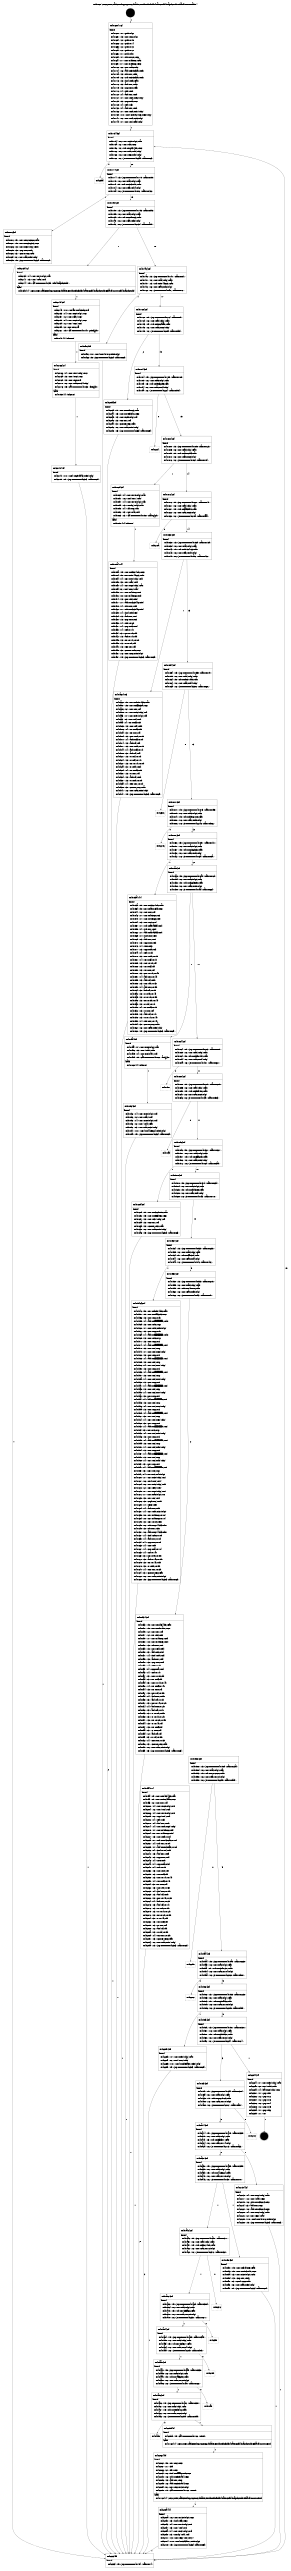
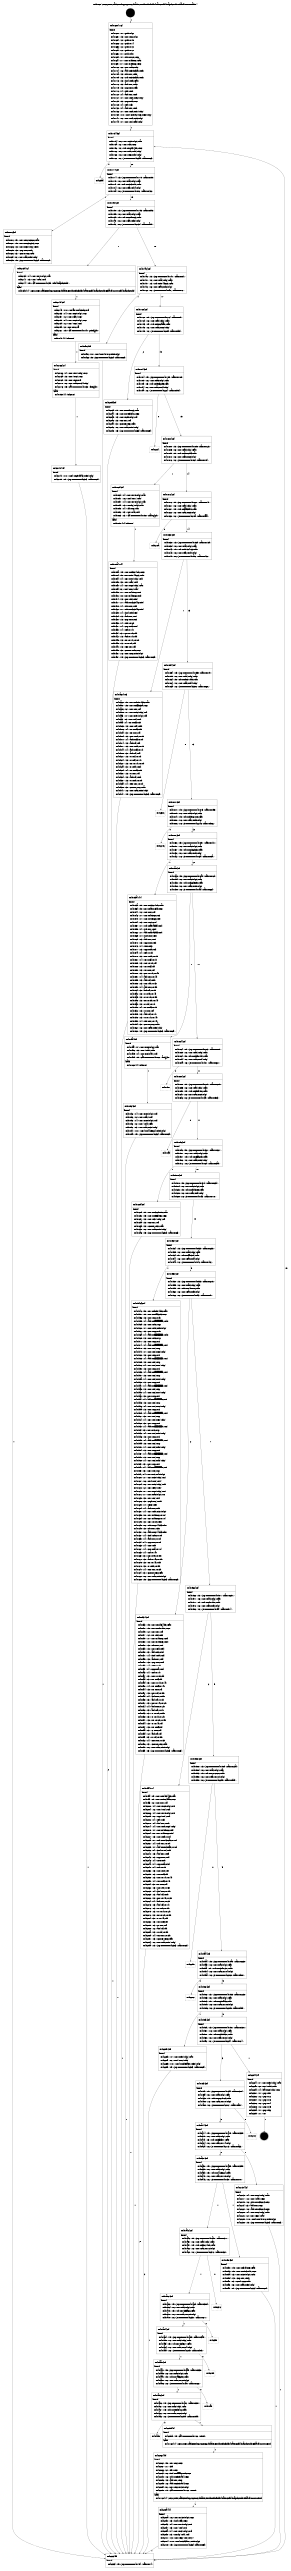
node "0x40196c [28]": added
